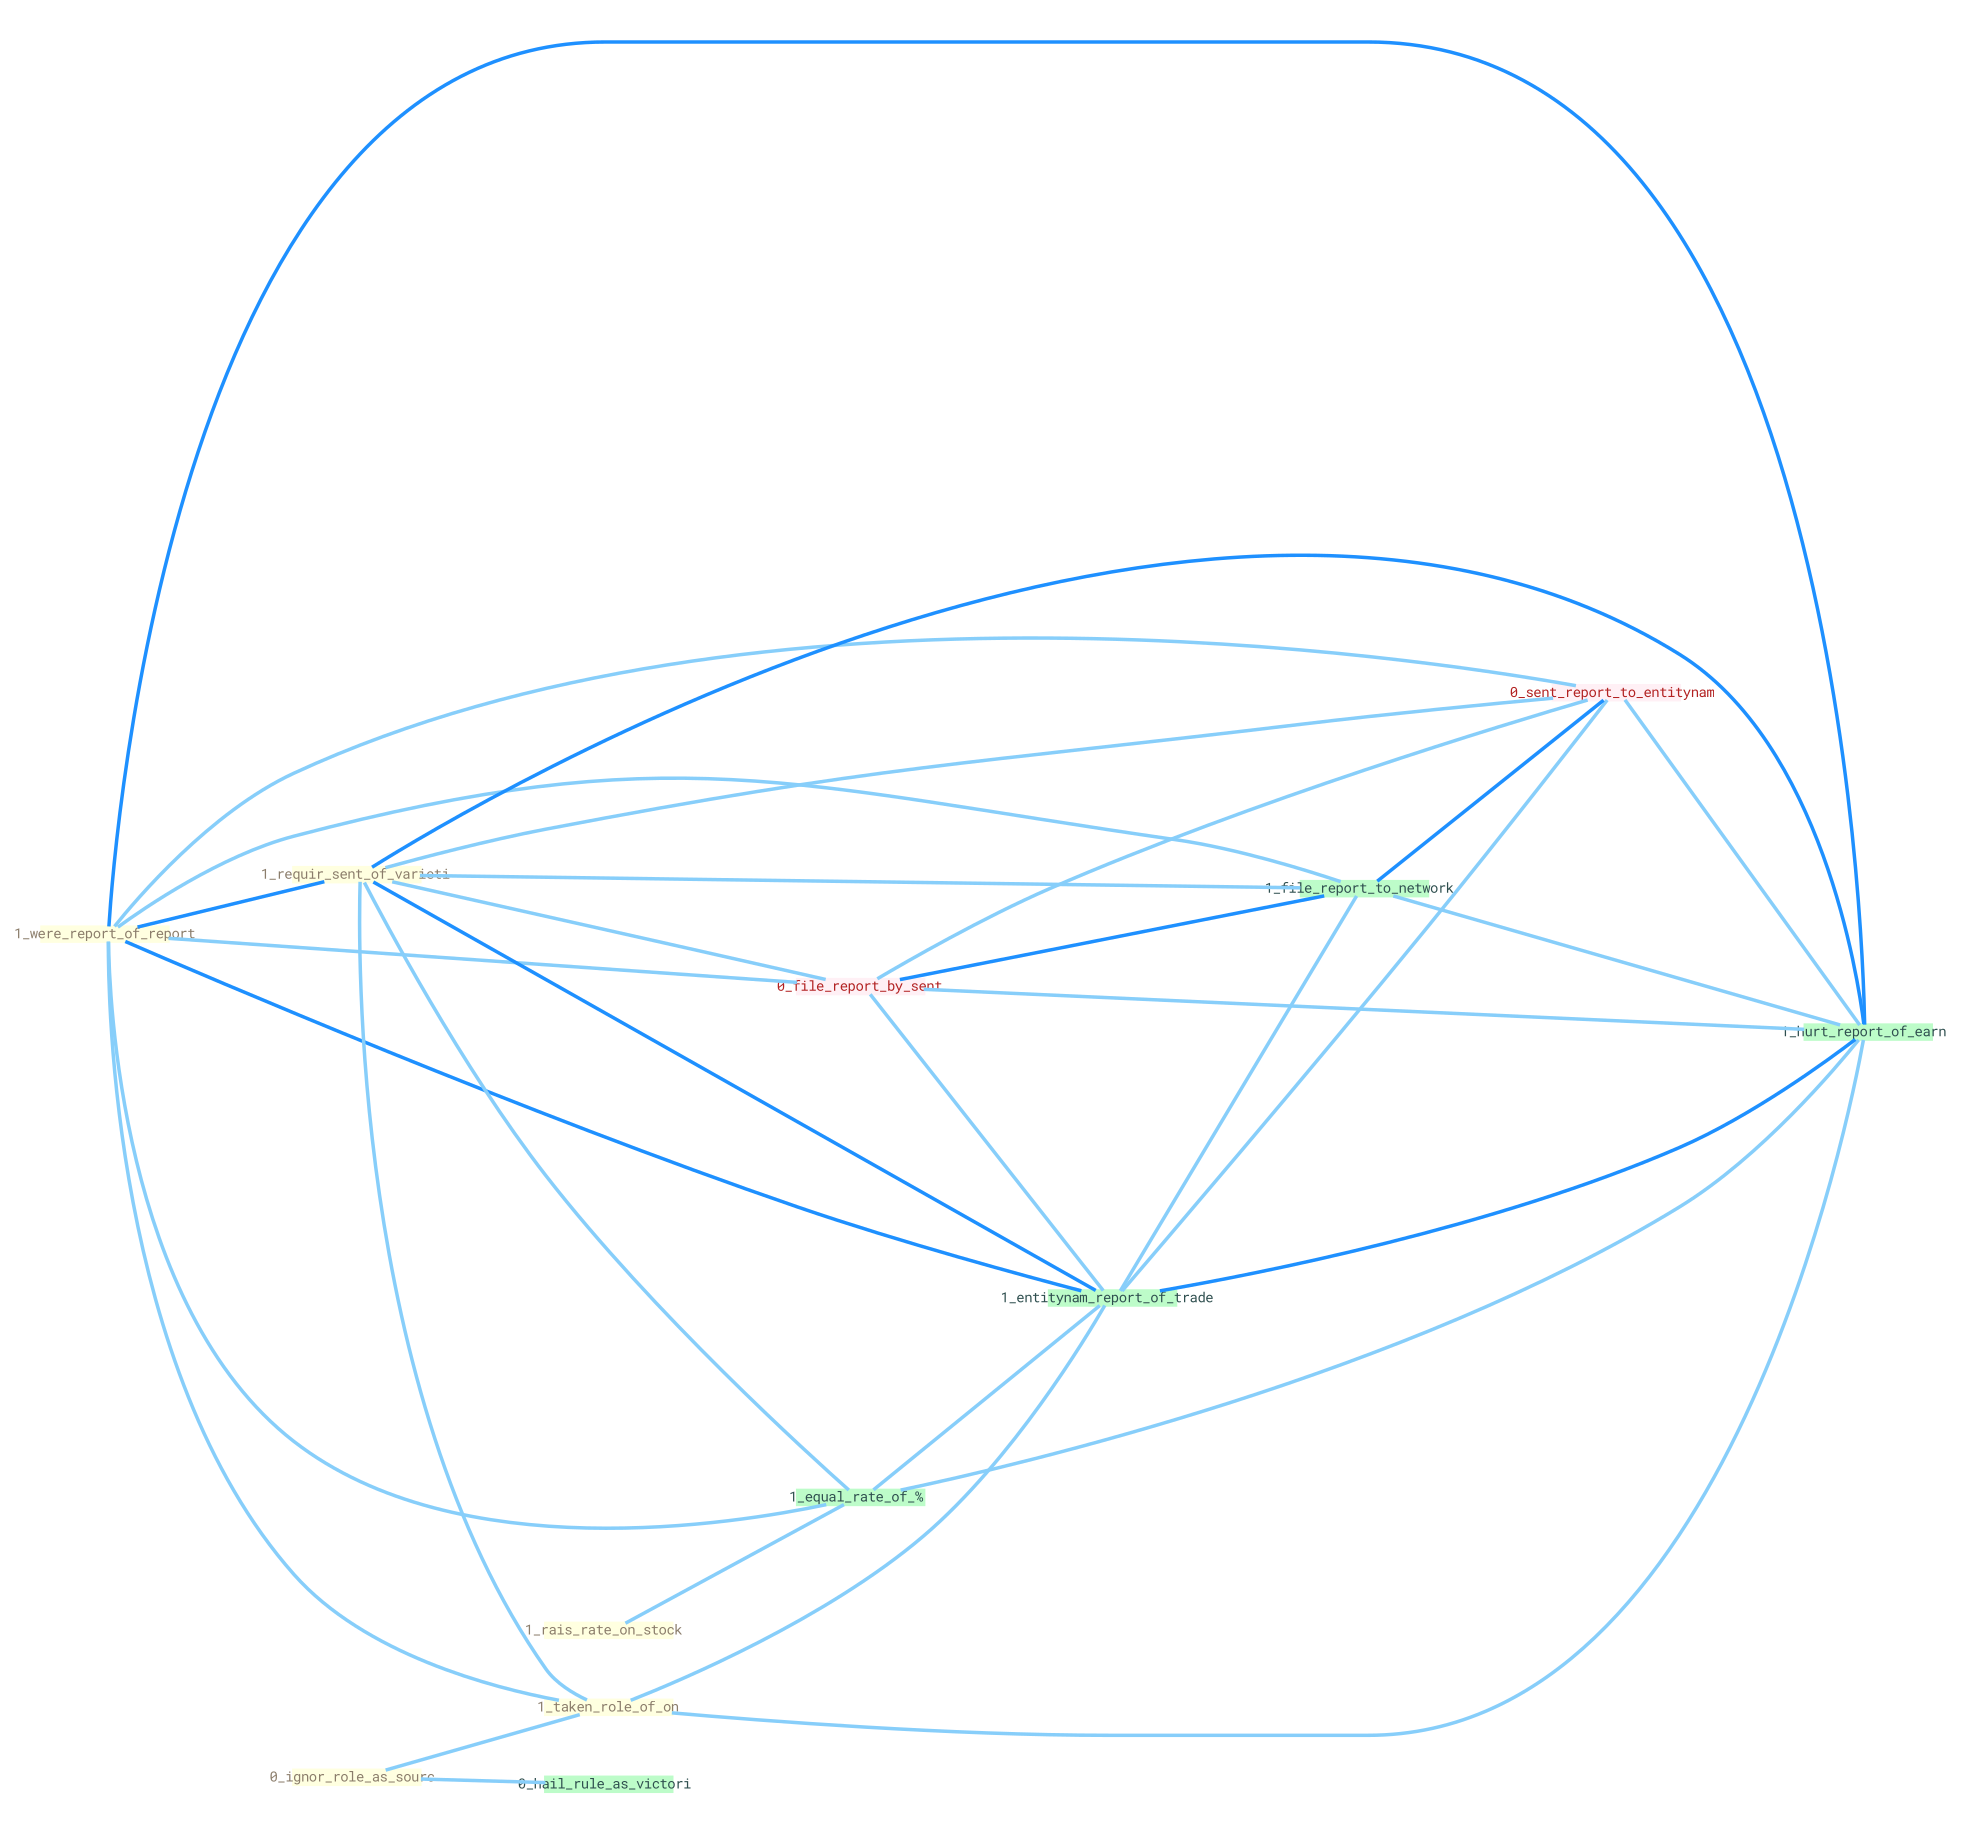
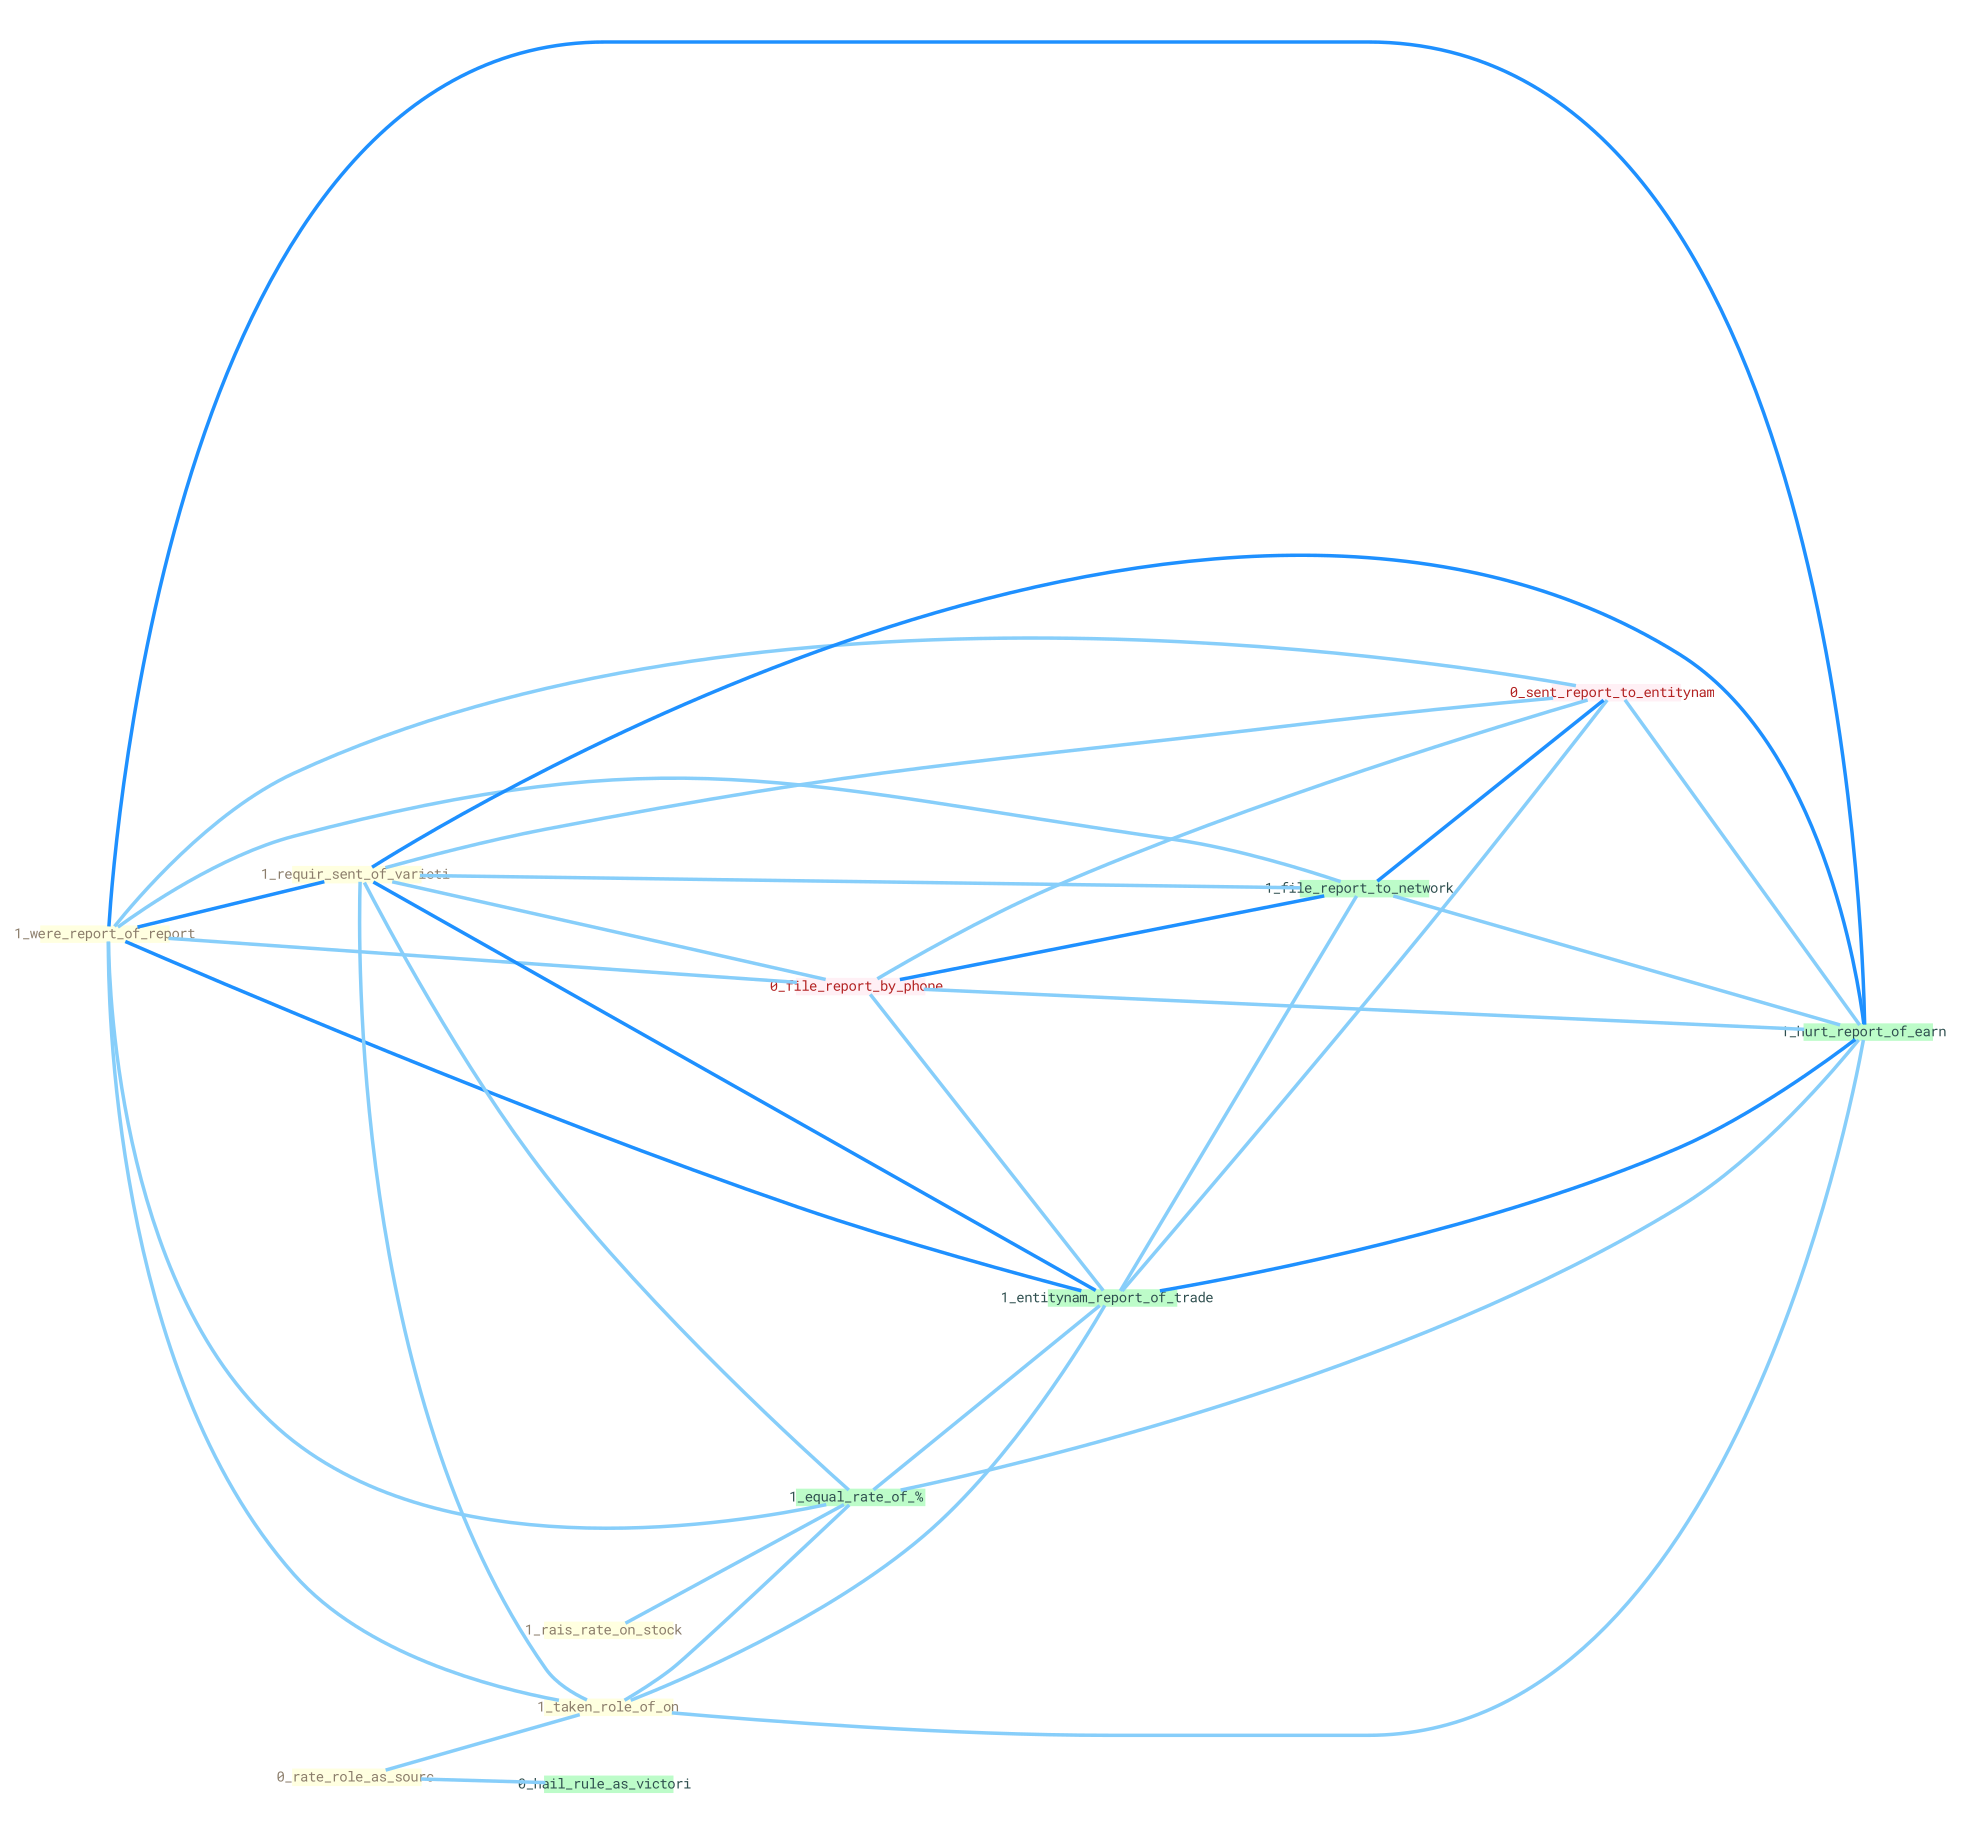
node "0_file_report_by_sent": label "0_file_report_by_sent" -> "0_file_report_by_phone"
edge "1_equal_rate_of_%" -- "1_taken_role_of_on": added
node "0_ignor_role_as_sourc": label "0_ignor_role_as_sourc" -> "0_rate_role_as_sourc"
